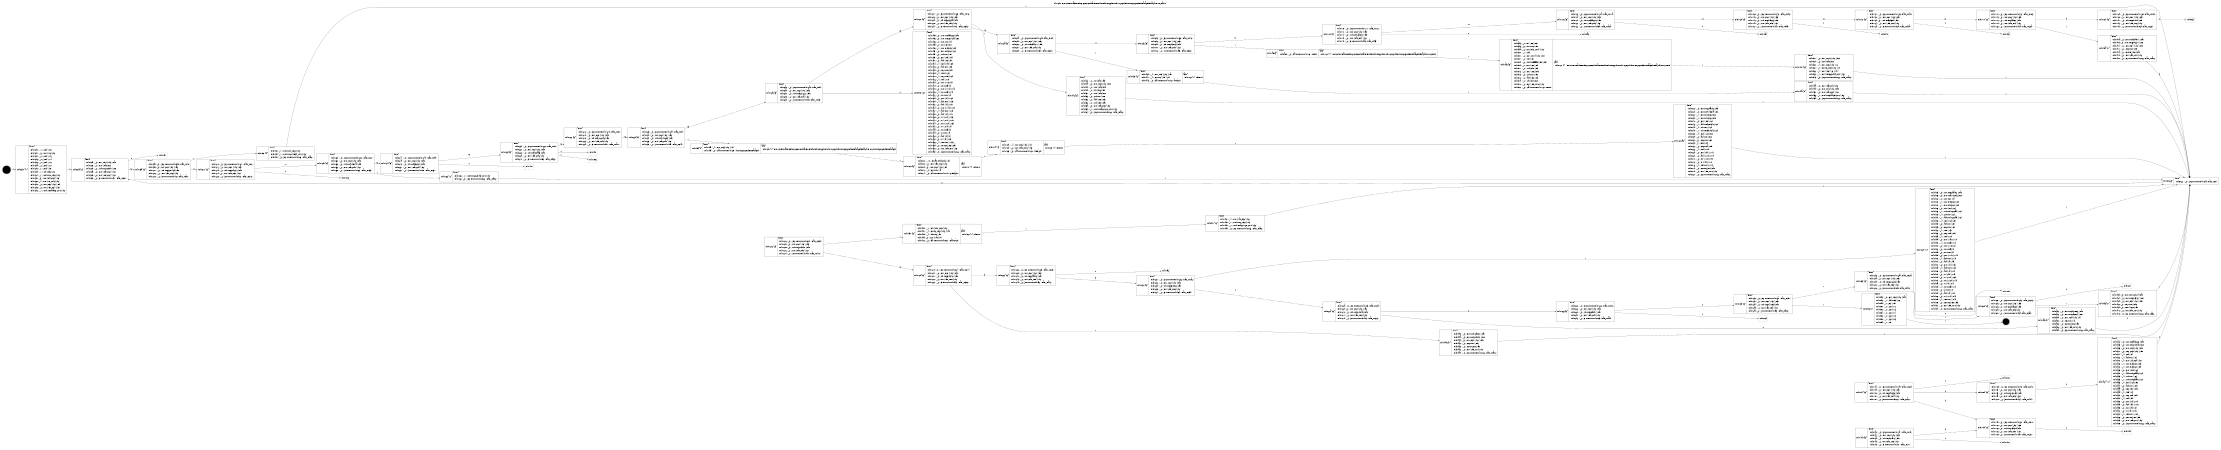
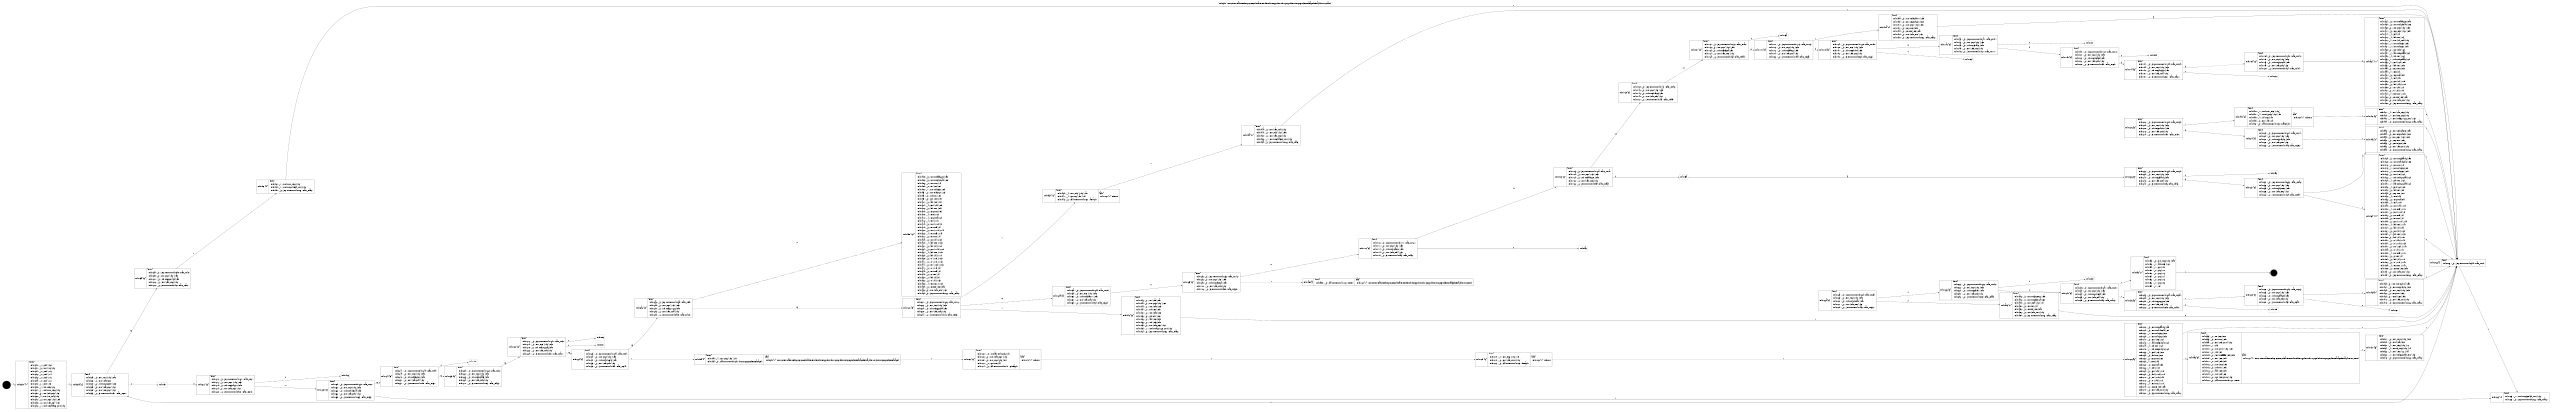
node "0x401f4b": removed
edge "0x401789 [25]" -> "0x4017a2 [25]": added, label "9"
edge "0x401aee [5]" -> "0x401af3 [52]": now "0x401c28 [93]" -> "0x401af3 [52]"
edge "0x4016da [25]" -> "0x40193d [13]": now "0x4016c1 [25]" -> "0x40193d [13]"
edge "0x40165d [25]" -> "0x401fb1": now "0x401676 [25]" -> "0x401fb1"
edge "0x40165d [25]" -> "0x401ee3": now "0x401676 [25]" -> "0x401ee3"
edge "0x4015f9 [25]" -> "0x401612 [25]": now "0x401c91" -> "0x401612 [25]"
edge "0x401c85 [12]" -> "0x402066 [5]": reversed
edge "0x40181f [25]" -> "0x401838 [25]": now "0x401fea" -> "0x401838 [25]"
edge "0x401851 [25]" -> "0x40186a [25]": now "0x401851 [25]" -> "0x401995 [27]"
edge "0x4017d4 [25]" -> "0x4017bb [25]": reversed
